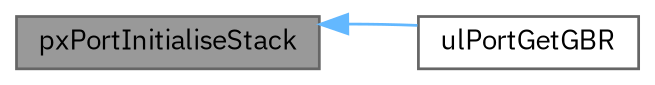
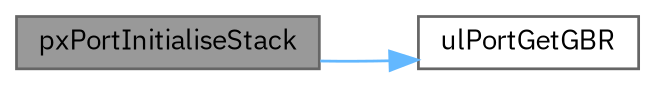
edge "ulPortGetGBR" -> "pxPortInitialiseStack": reversed
